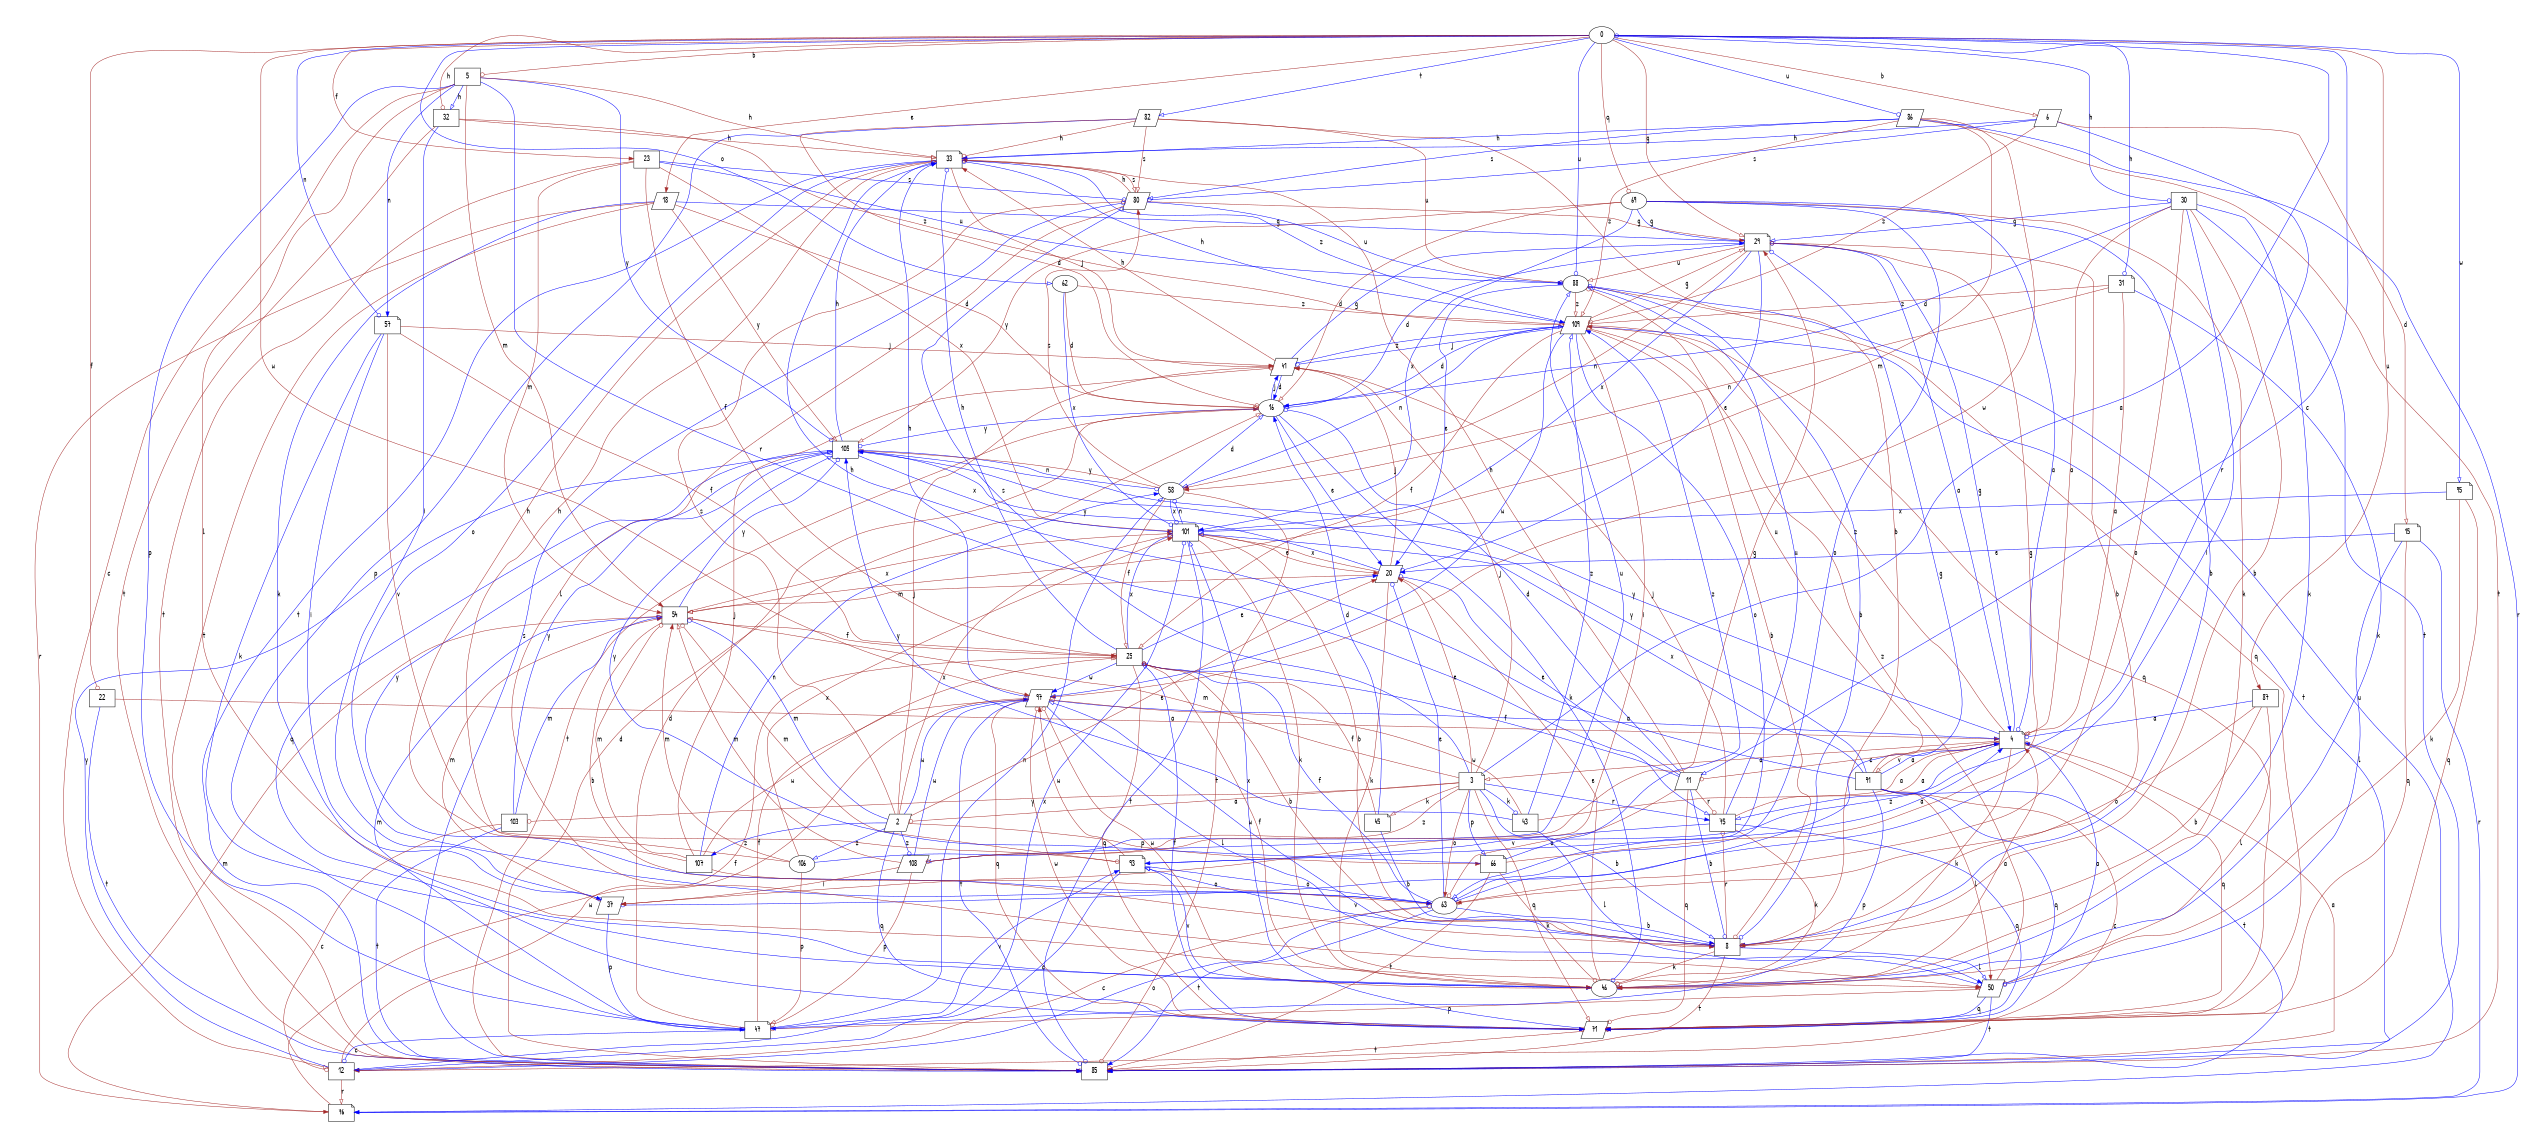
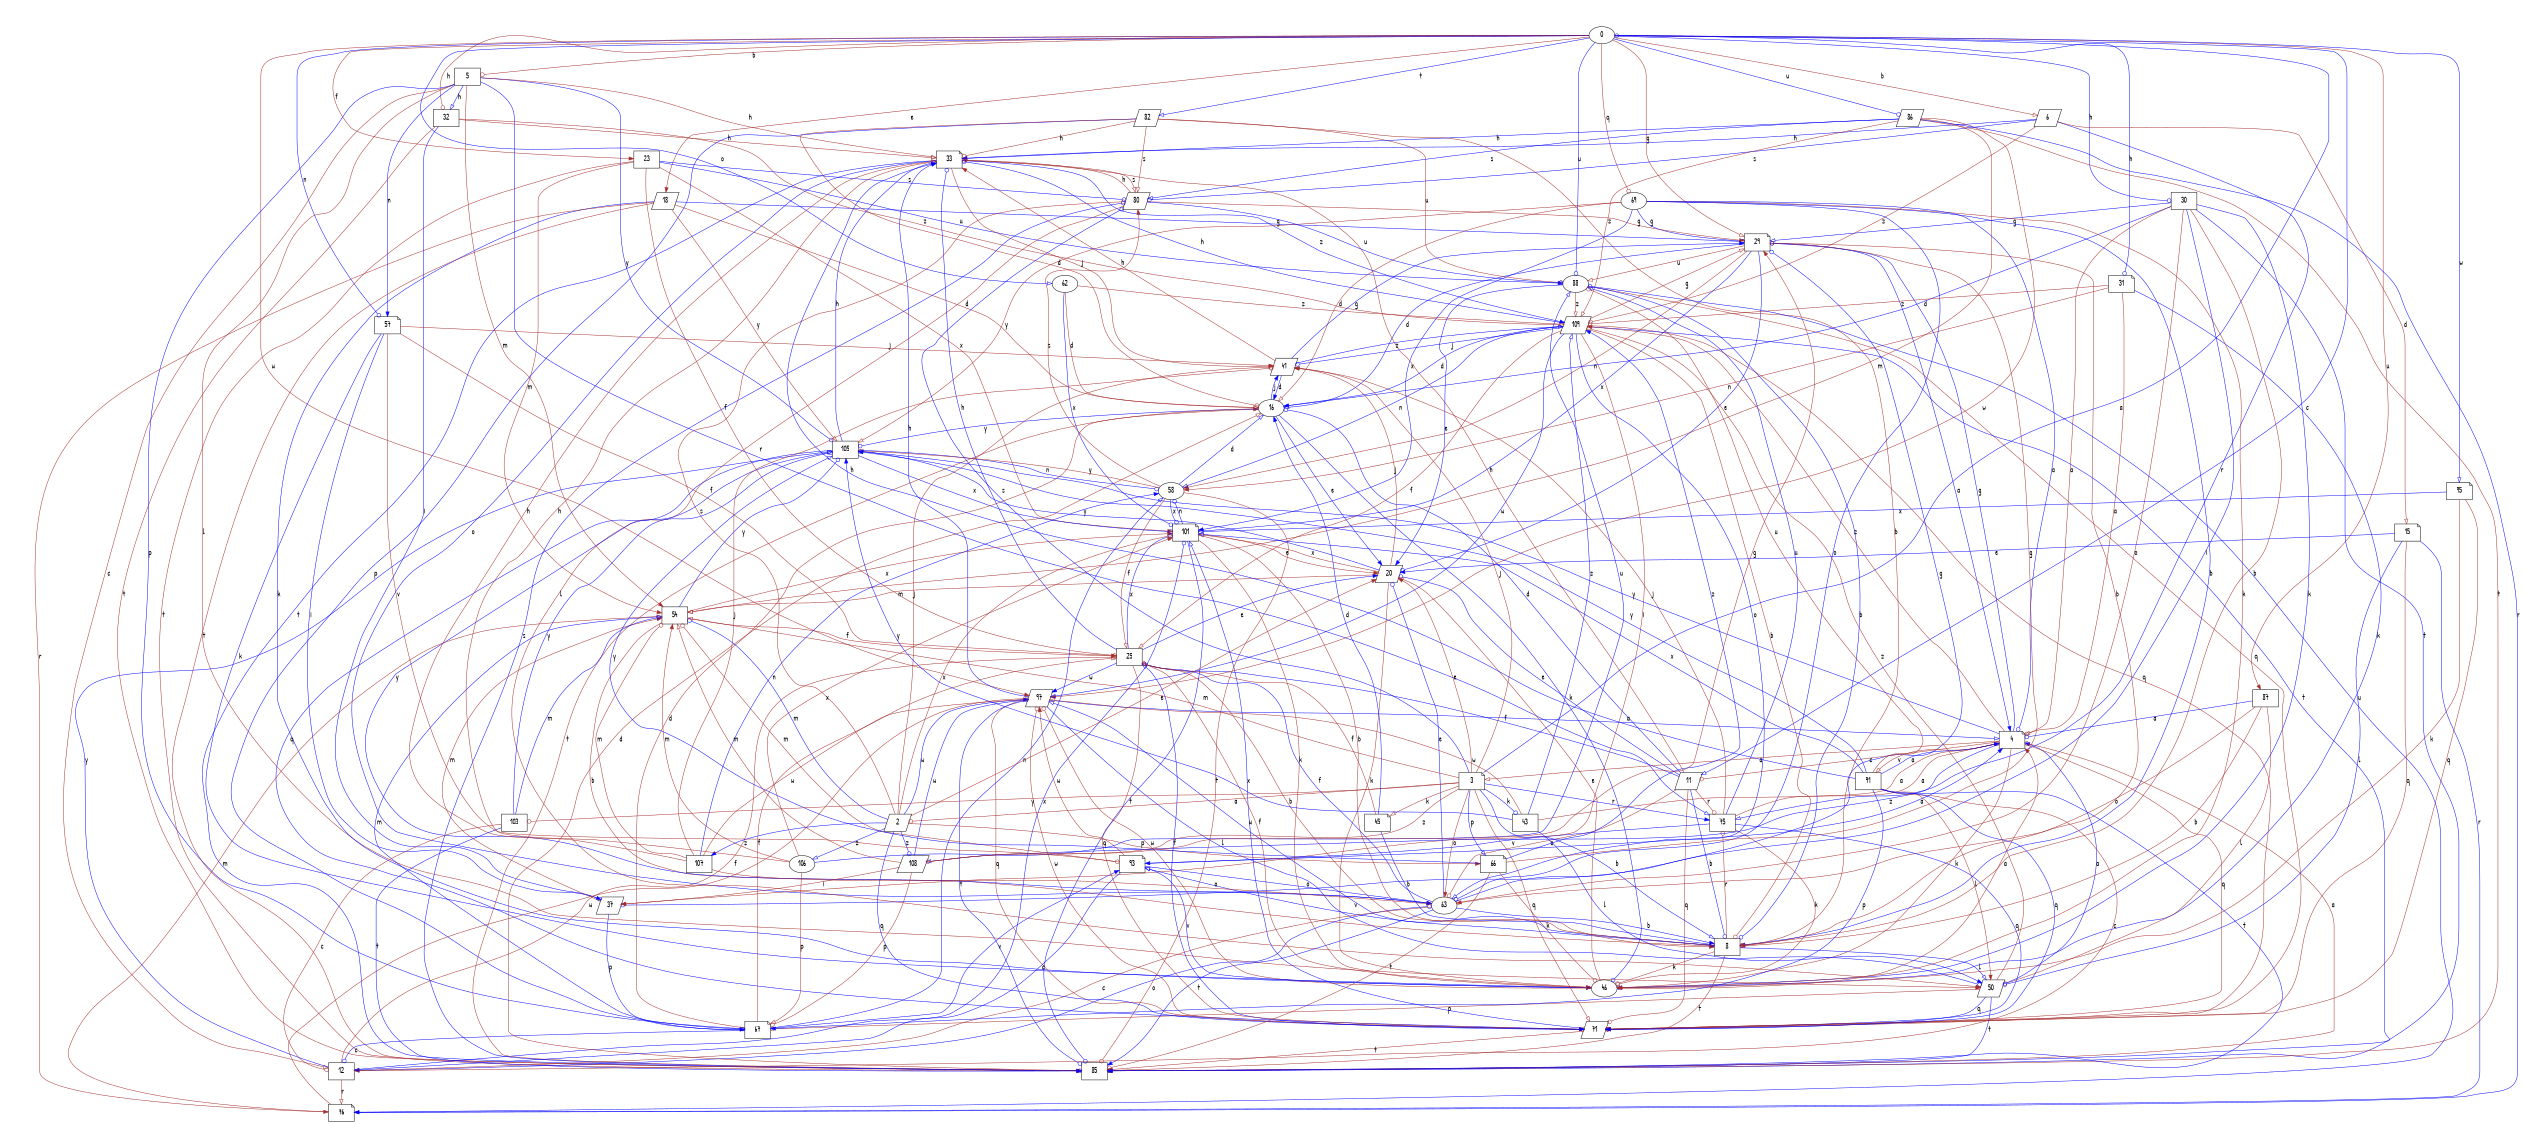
node "22": removed
node "47": label "47" -> "67"
